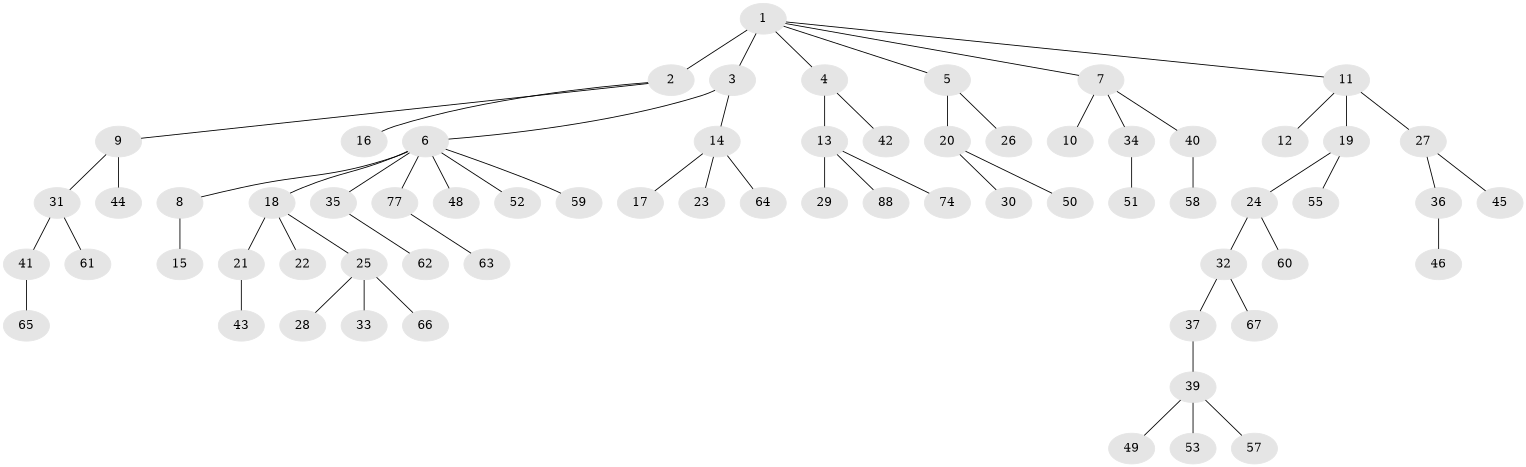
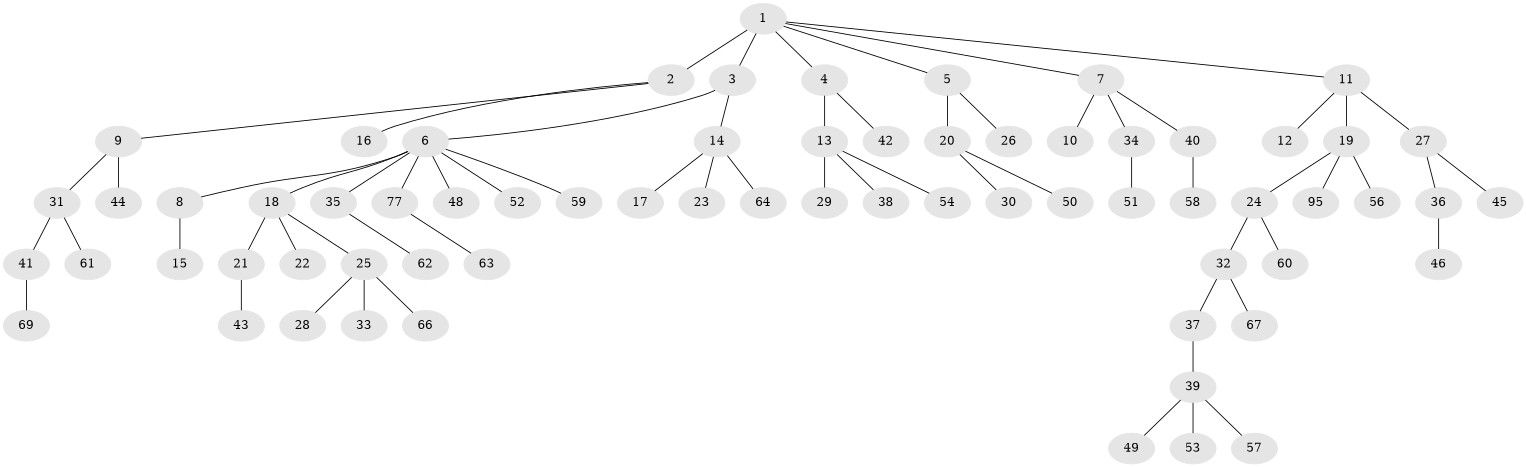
node "88": label "88" -> "38"
node "74": label "74" -> "54"
node "55": label "55" -> "95"
node "56": added
node "65": label "65" -> "69"
